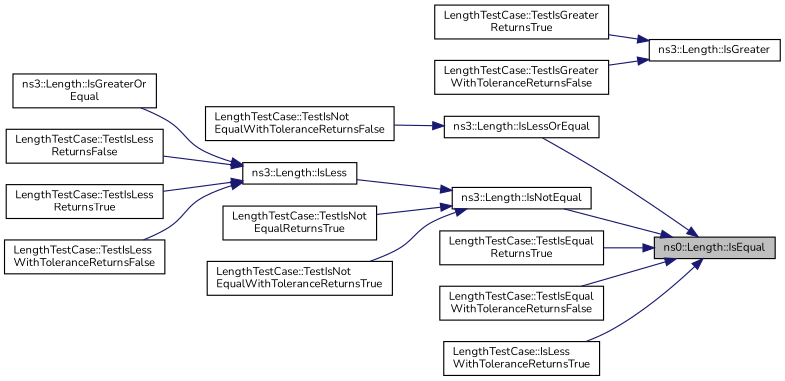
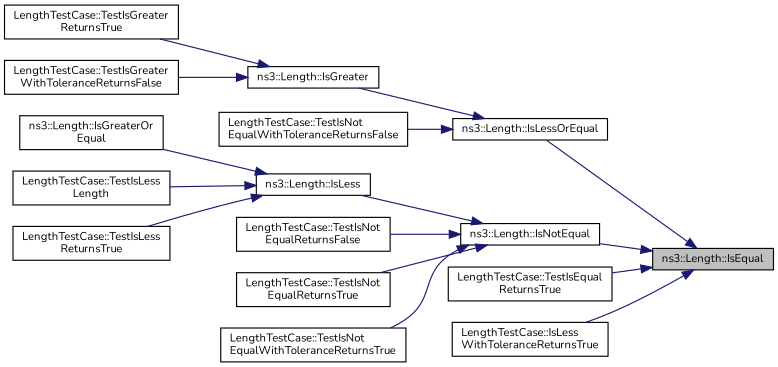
edge "ns3::Length::IsGreater" -> "ns3::Length::IsLessOrEqual": added
node "LengthTestCase::TestIsLess ReturnsFalse": label "LengthTestCase::TestIsLess ReturnsFalse" -> "LengthTestCase::TestIsLess Length"
node "LengthTestCase::TestIsNot EqualReturnsFalse": added
node "ns0::Length::IsEqual": label "ns0::Length::IsEqual" -> "ns3::Length::IsEqual"
node "LengthTestCase::TestIsLess WithToleranceReturnsFalse": removed
node "LengthTestCase::TestIsEqual WithToleranceReturnsFalse": removed
